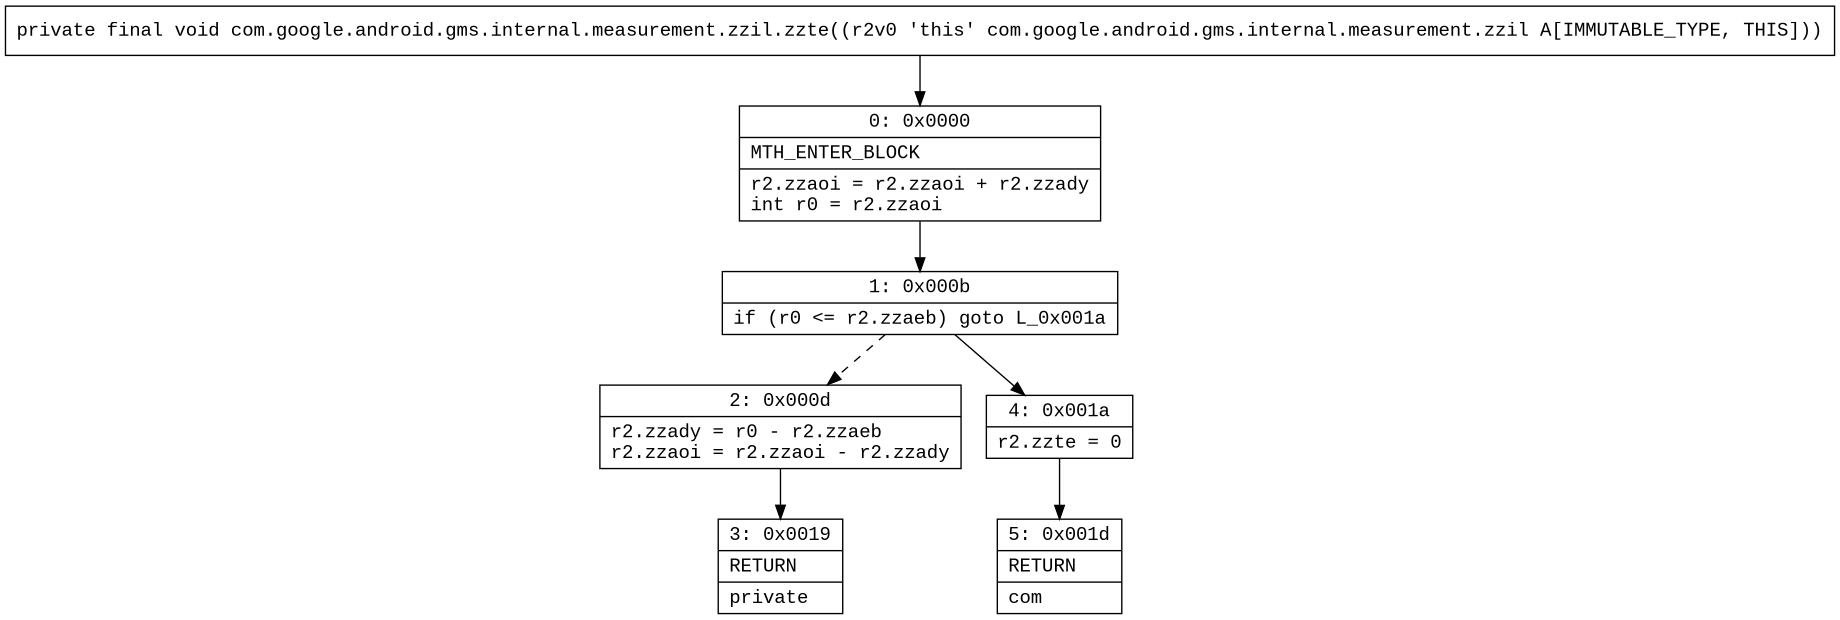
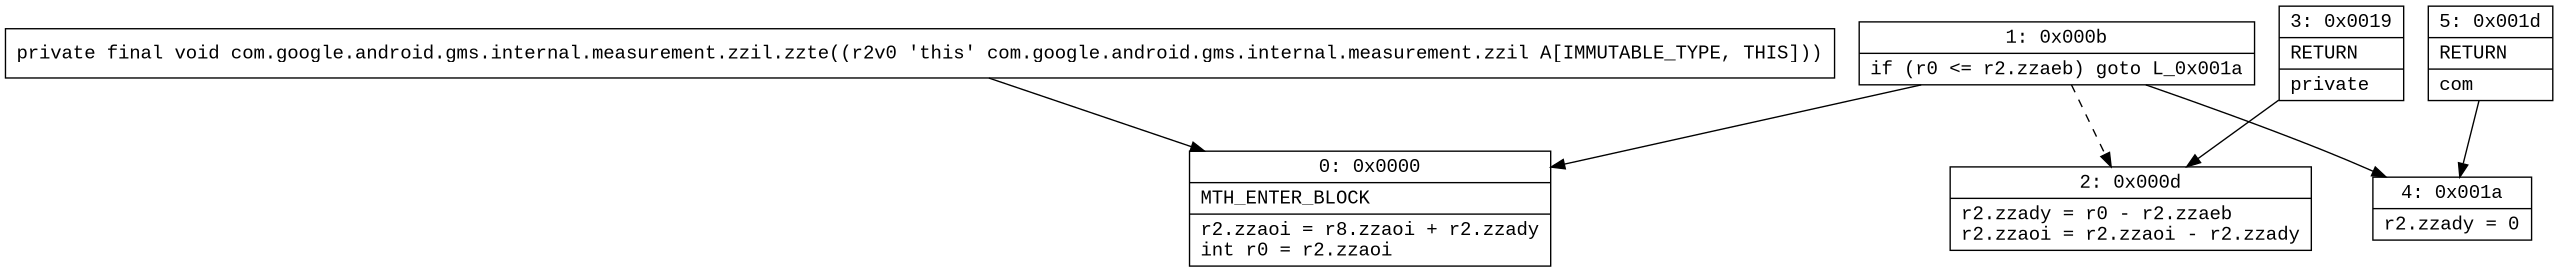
node "0: 0x0000": text "r2.zzaoi = r2.zzaoi + r2.zzady" -> "r2.zzaoi = r8.zzaoi + r2.zzady"
edge "0: 0x0000" -> "1: 0x000b": reversed
node "4: 0x001a": text "r2.zzte = 0" -> "r2.zzady = 0"
edge "4: 0x001a" -> "5: 0x001d": reversed
edge "2: 0x000d" -> "3: 0x0019": reversed
